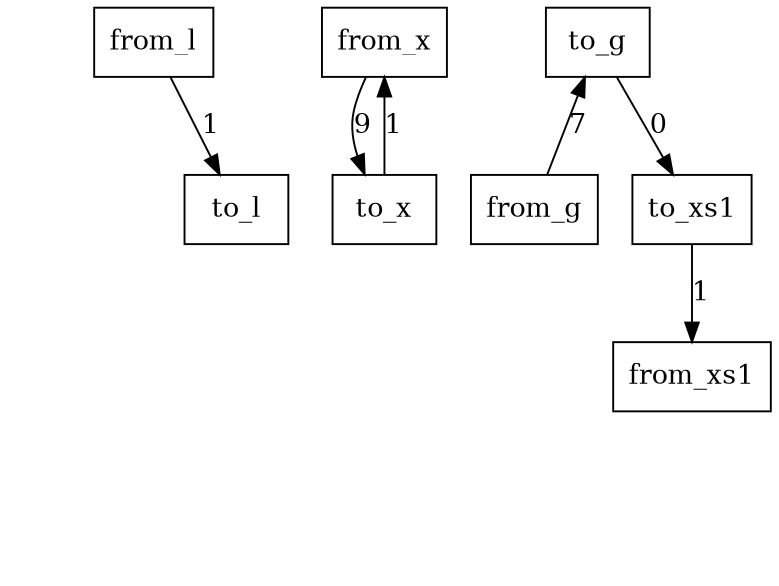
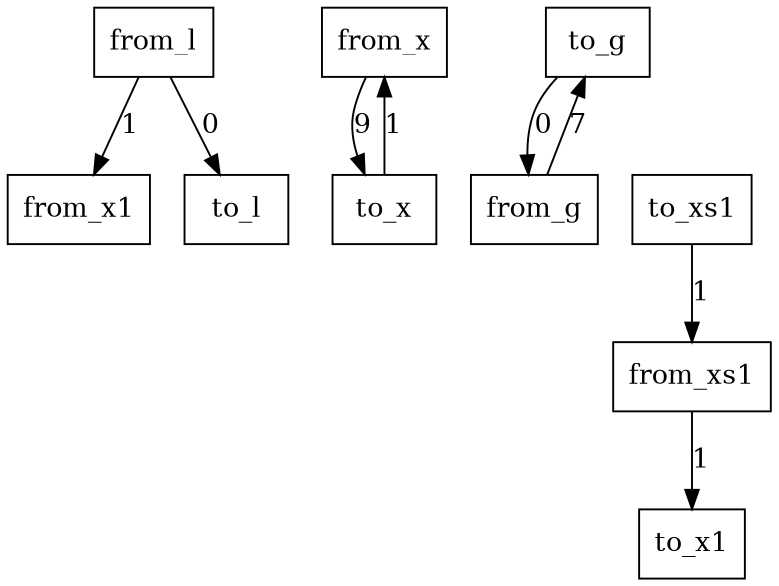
edge "to_g" -> "to_xs1": now "to_g" -> "from_g"
edge "from_l" -> "to_l": label "1" -> "0"
node "from_x1": added
node "to_x1": added
